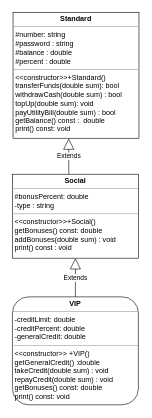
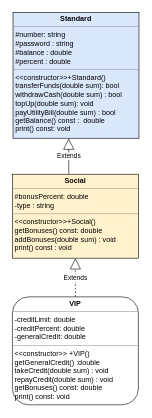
node "Standard #number: string #password : string #balance : double #percent : double <<constructor>>+Standard() transferFunds(double sum): bool withdrawCash(double sum) : bool topUp(double sum): void payUtilityBill(double sum) : bool getBalance() const : double print() const: void": fillcolor #ffffff -> #dae8fc
node "Social #bonusPercent: double -type : string <<constructor>>+Social() getBonuses() const: double addBonuses(double sum) : void print() const : void": fillcolor #ffffff -> #fff2cc
edge "VIP -creditLimit: double -creditPercent: double -generalCredit: double <<constructor>> +VIP() getGeneralCredit() :double takeCredit(double sum) : void repayCredit(double sum) : void getBonuses() const: double print() const: void" -> "Social #bonusPercent: double -type : string <<constructor>>+Social() getBonuses() const: double addBonuses(double sum) : void print() const : void": style solid -> dashed
